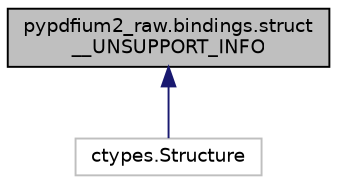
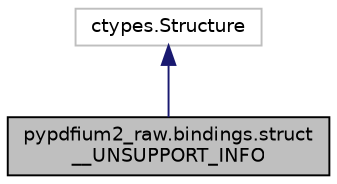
edge "ctypes.Structure" -> "pypdfium2_raw.bindings.struct __UNSUPPORT_INFO": reversed
